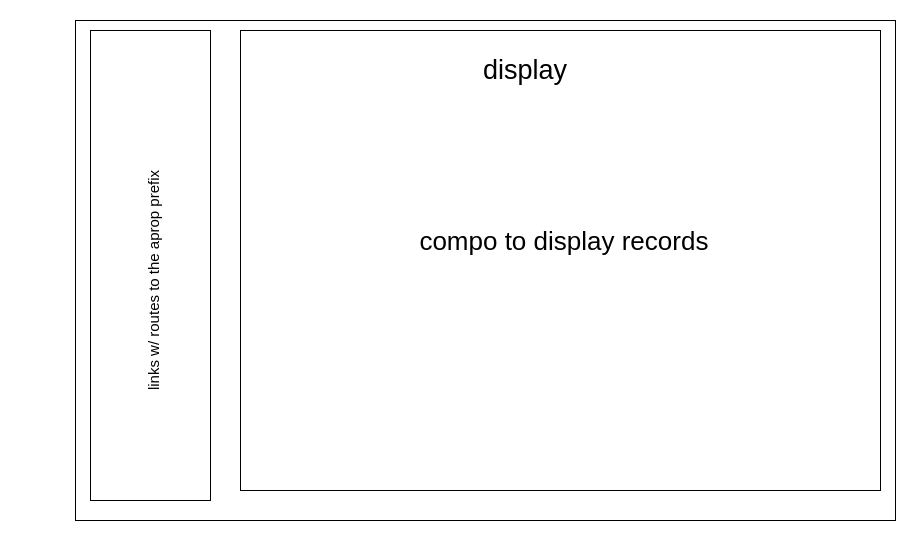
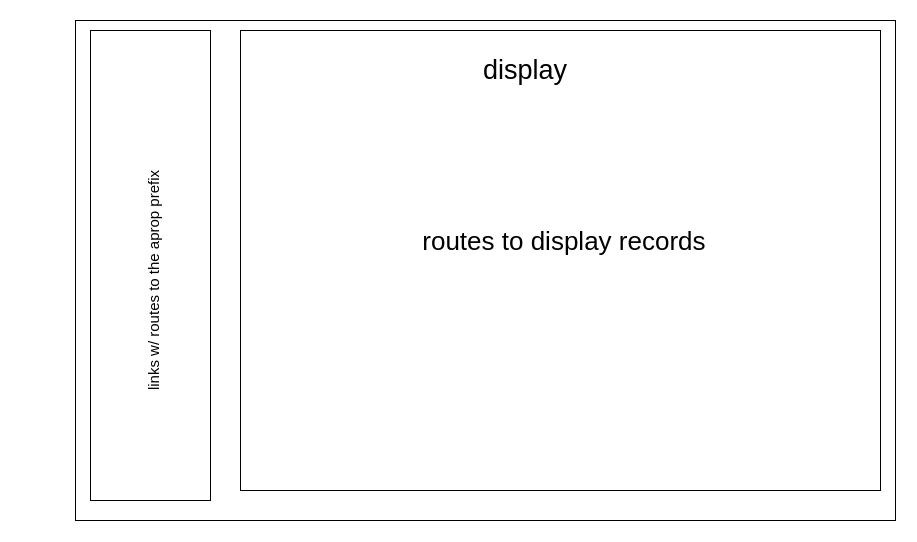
node "compo to display records": label "compo to display records" -> "routes to display records"
